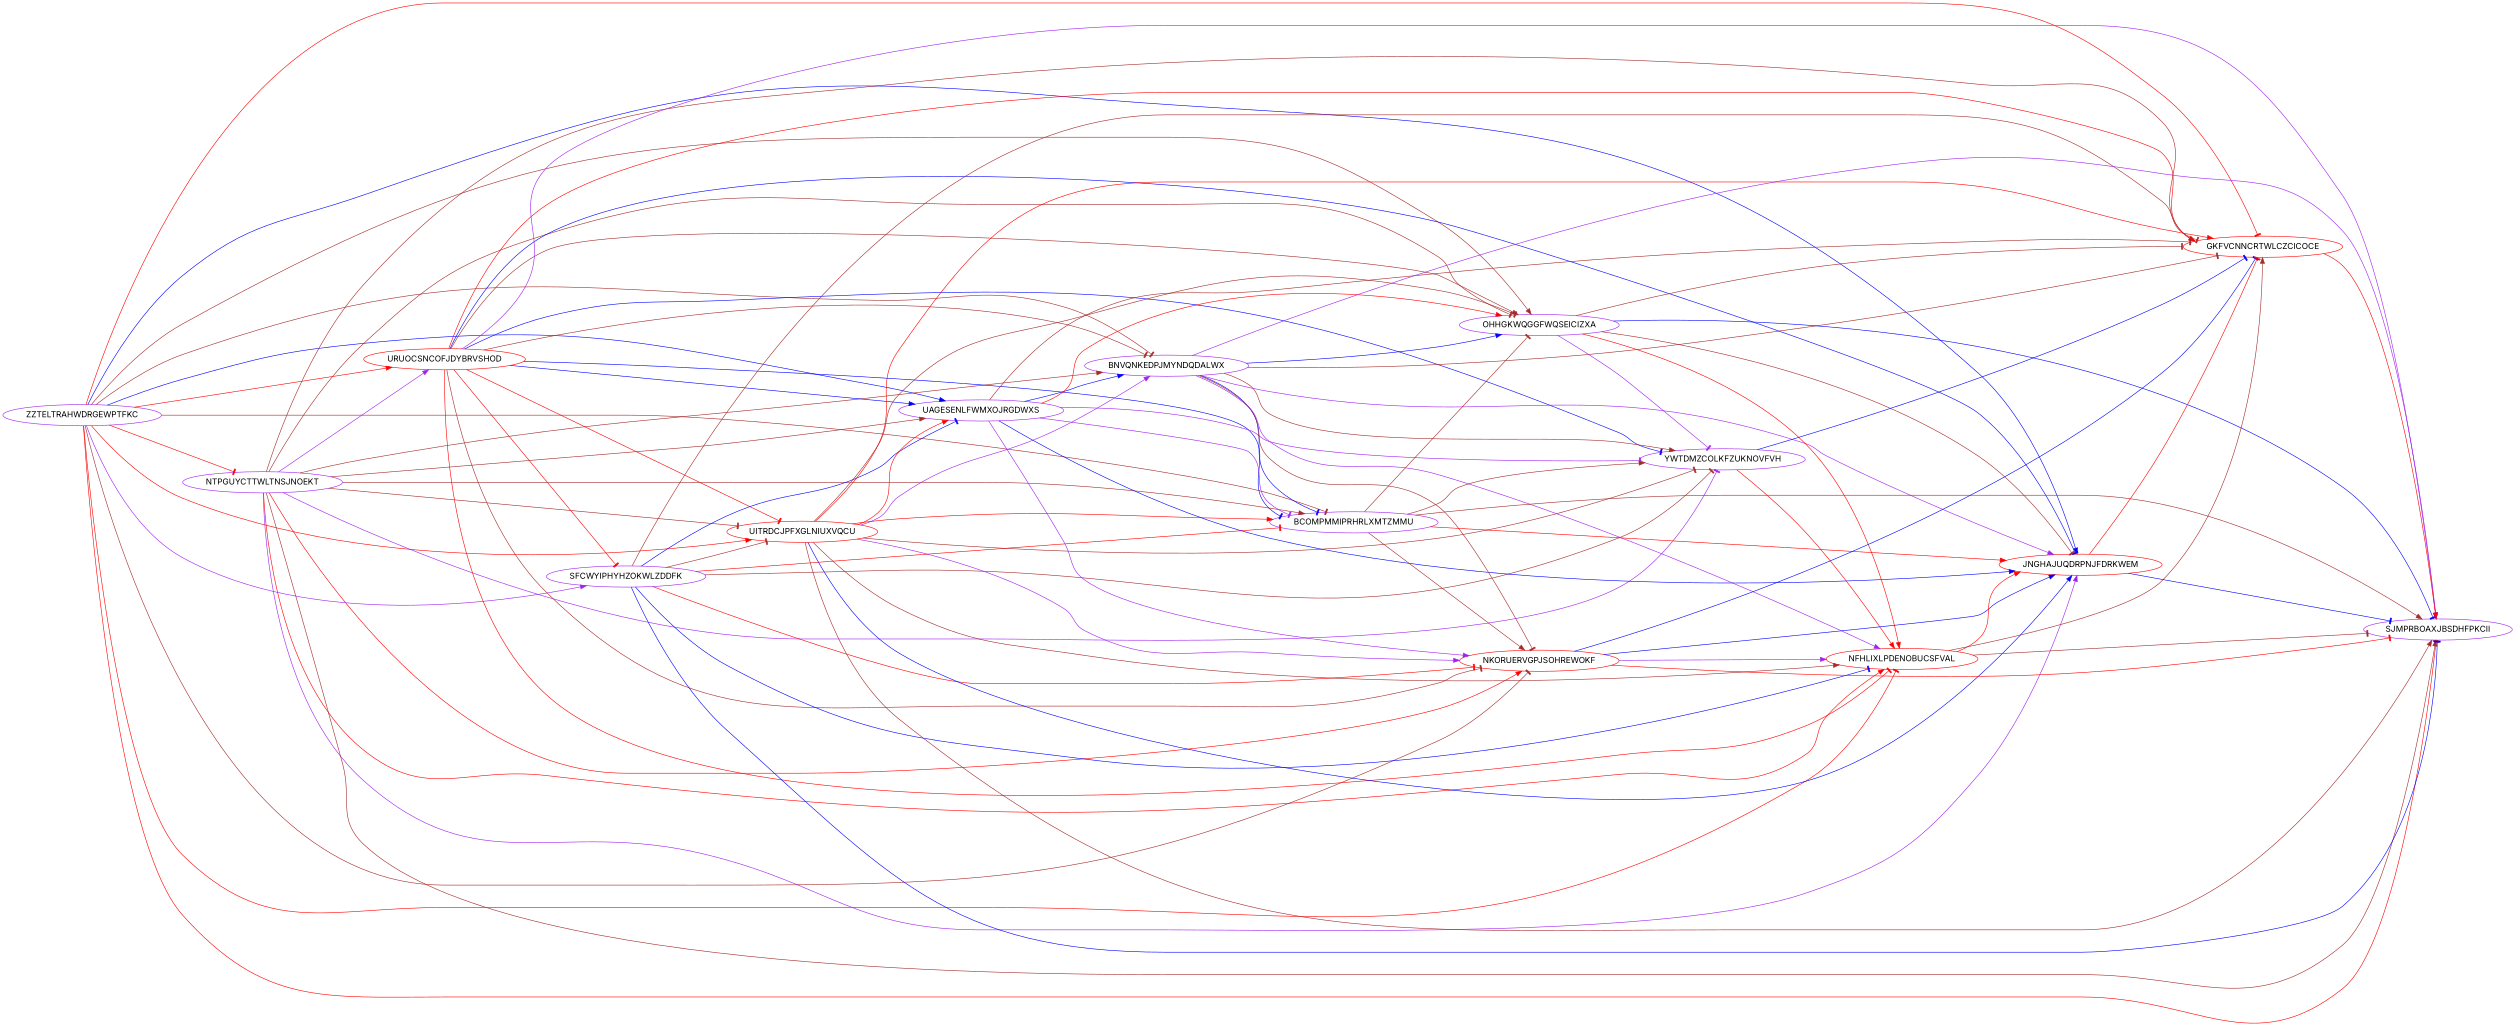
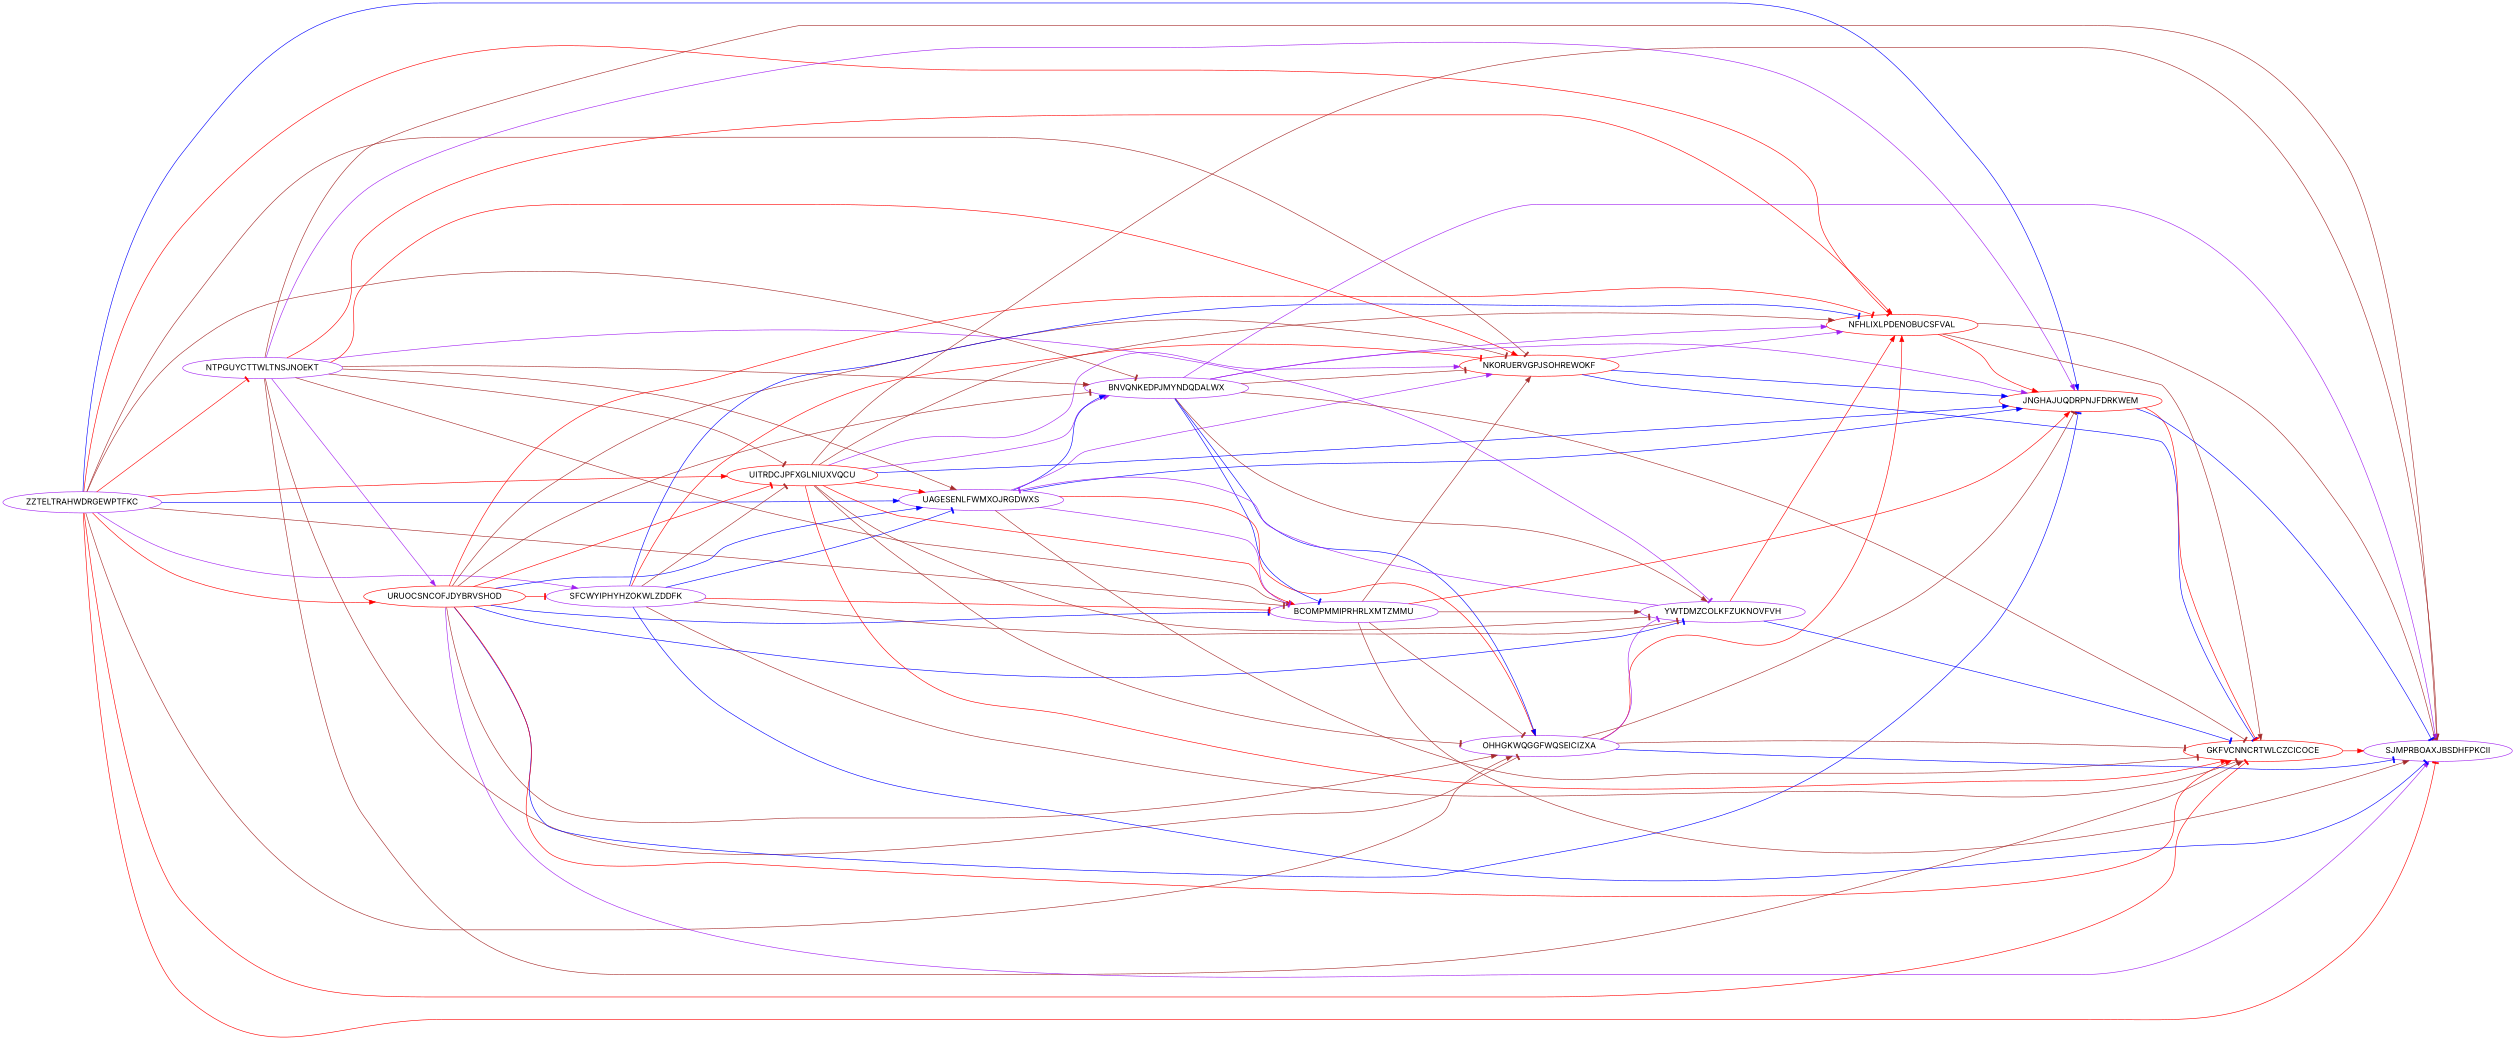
edge "UAGESENLFWMXOJRGDWXS" -> "YWTDMZCOLKFZUKNOVFVH": reversed
edge "NKORUERVGPJSOHREWOKF" -> "SJMPRBOAXJBSDHFPKCII": removed
